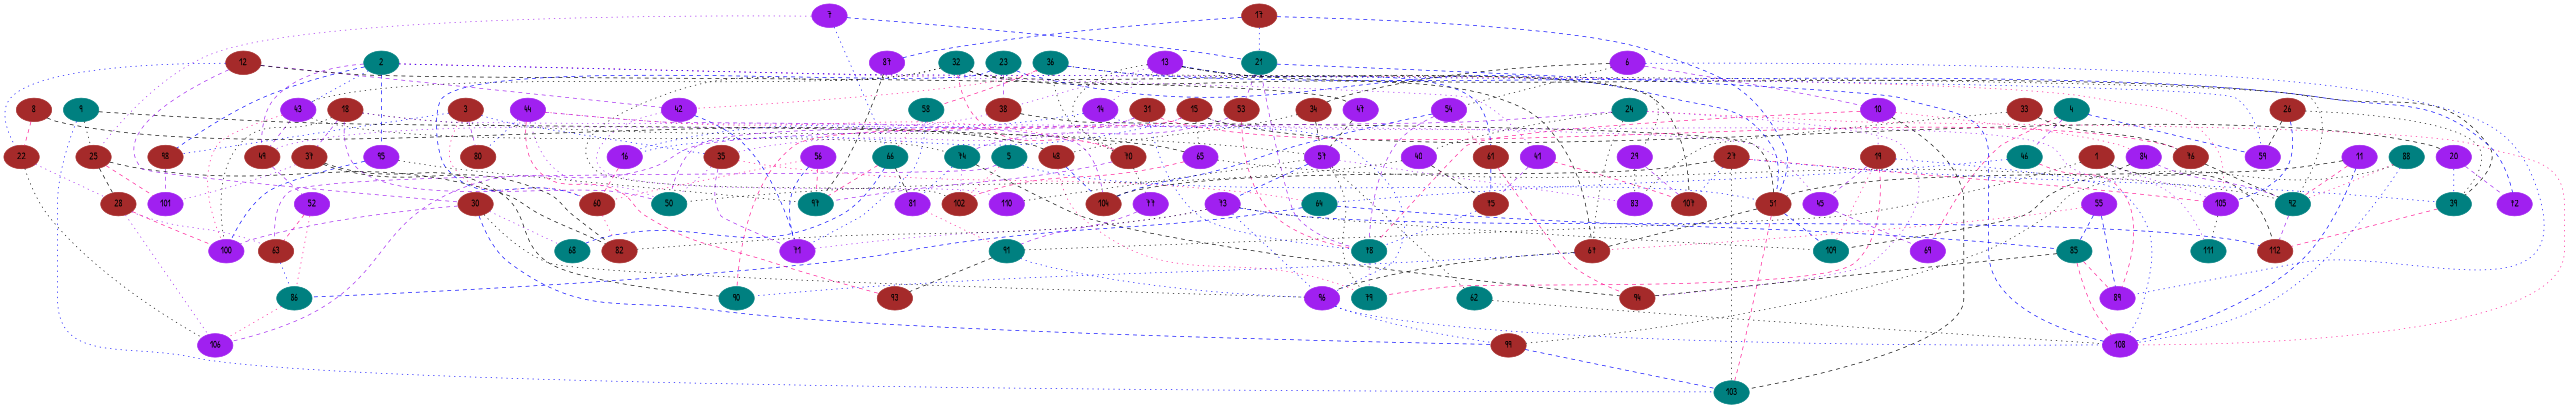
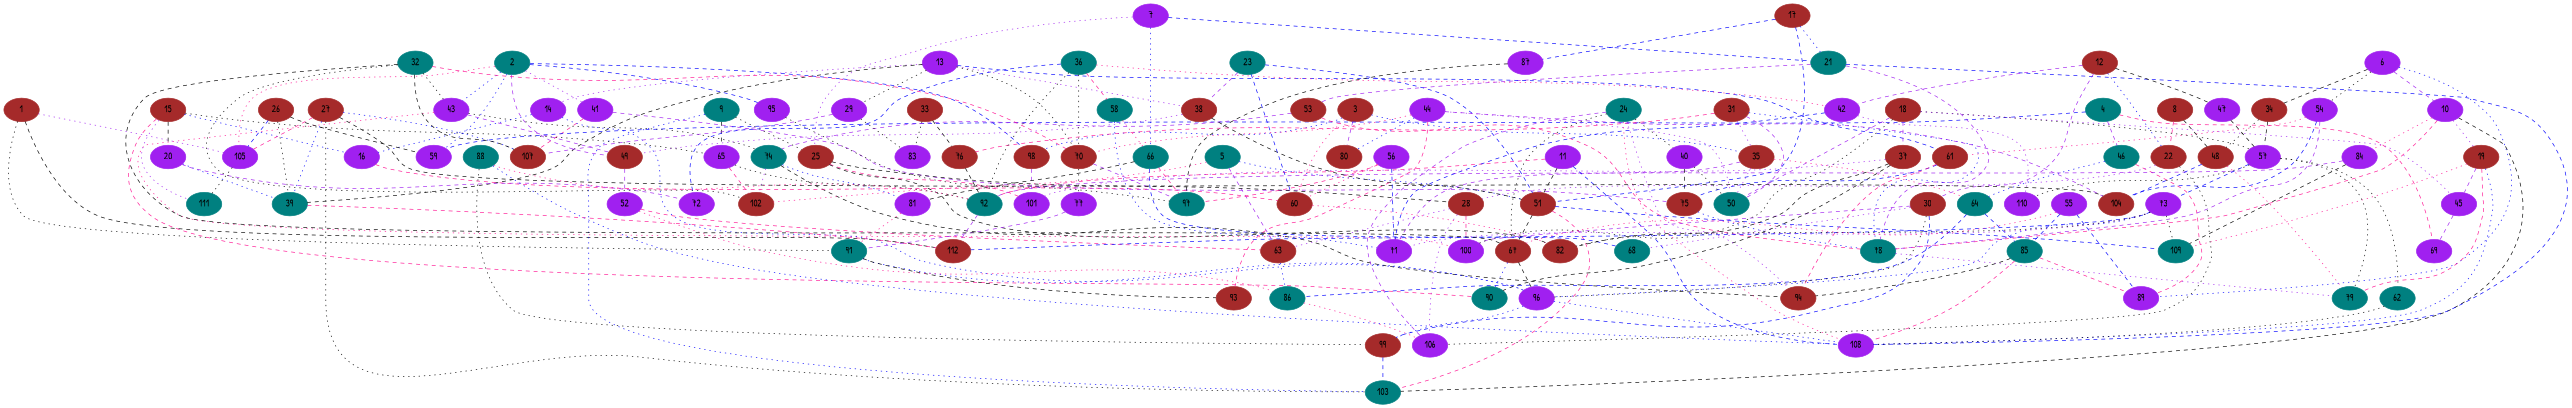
edge "95" -- "100": removed
edge "57" -- "83": removed
